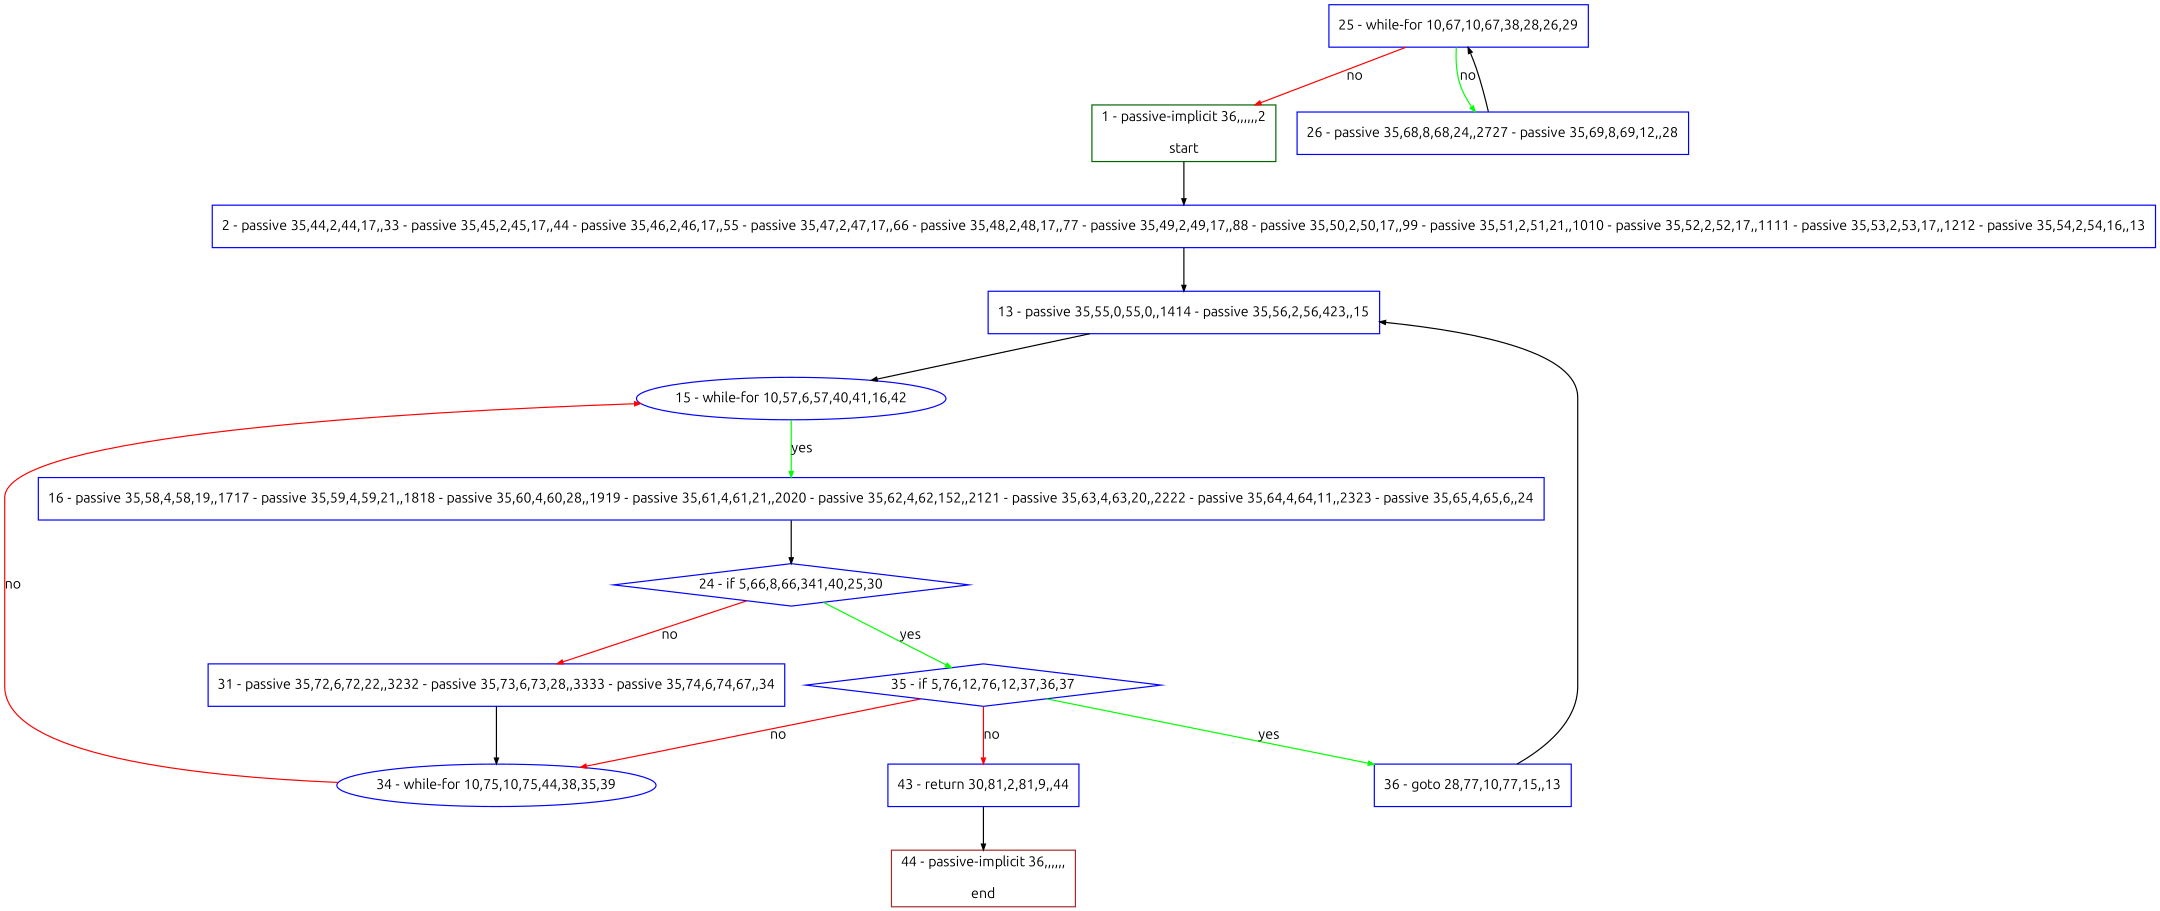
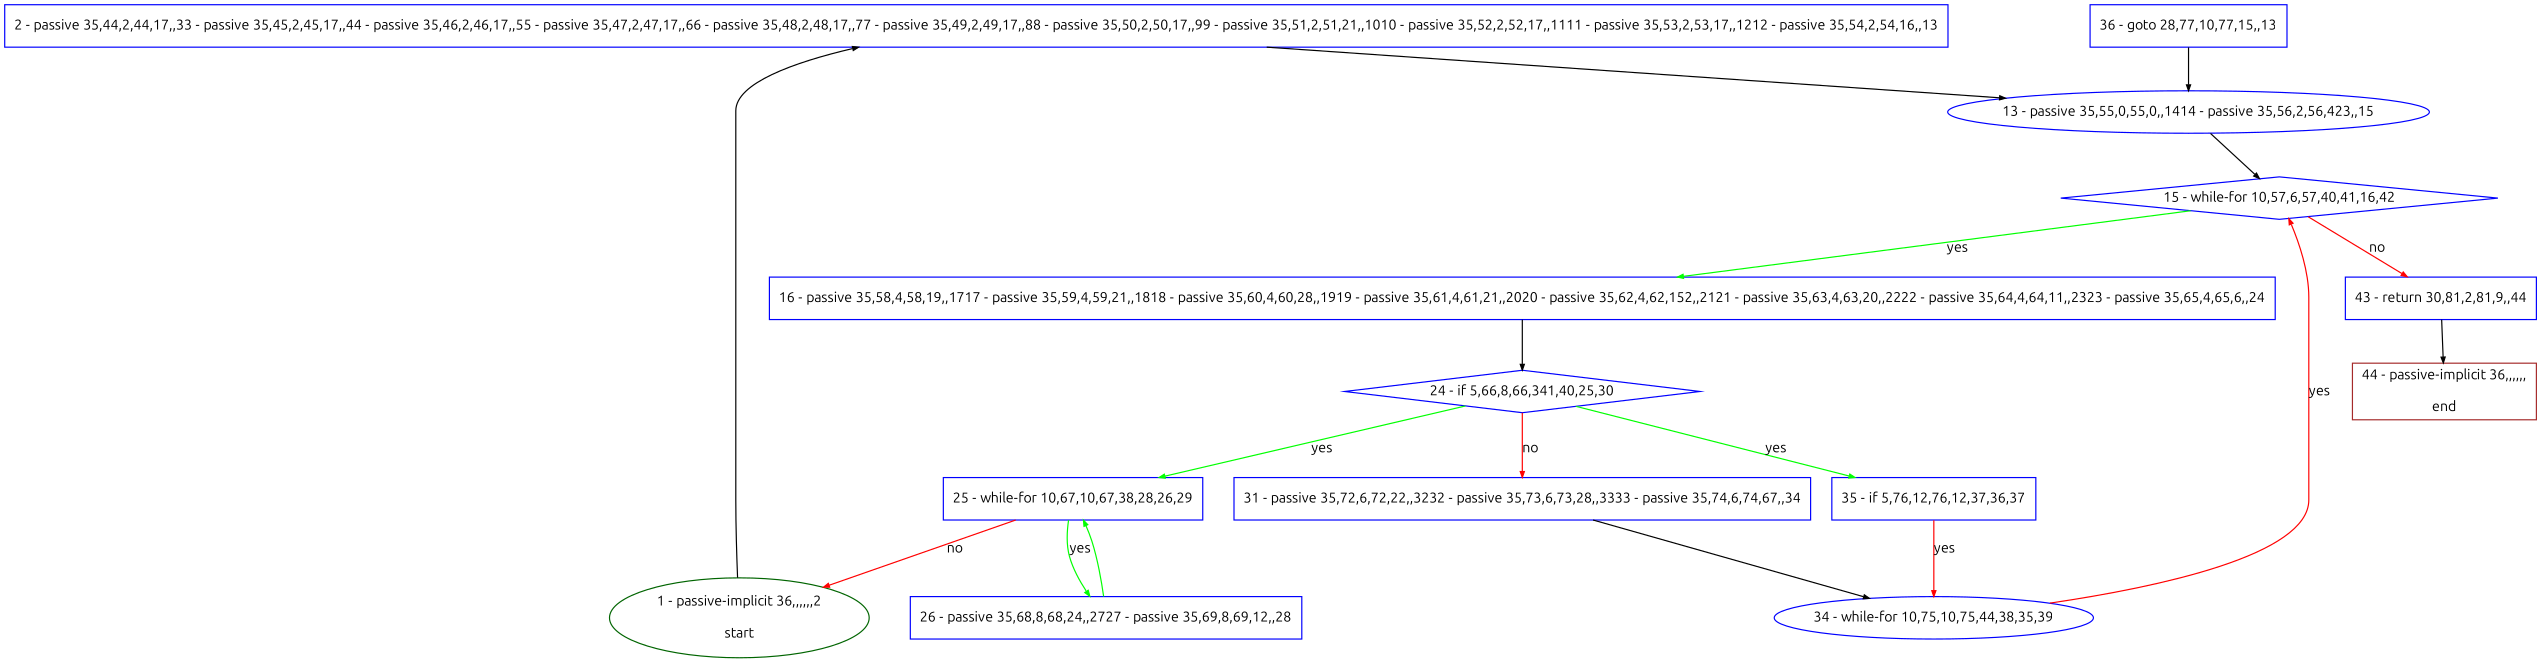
edge "25 - while-for 10,67,10,67,38,28,26,29" -> "26 - passive 35,68,8,68,24,,2727 - passive 35,69,8,69,12,,28": label "no" -> "yes"
edge "26 - passive 35,68,8,68,24,,2727 - passive 35,69,8,69,12,,28" -> "25 - while-for 10,67,10,67,38,28,26,29": color #000000 -> #00ff00
node "1 - passive-implicit 36,,,,,,2 start": shape box -> ellipse
node "13 - passive 35,55,0,55,0,,1414 - passive 35,56,2,56,423,,15": shape box -> ellipse
node "15 - while-for 10,57,6,57,40,41,16,42": shape ellipse -> diamond
edge "24 - if 5,66,8,66,341,40,25,30" -> "25 - while-for 10,67,10,67,38,28,26,29": added, label "yes"
edge "34 - while-for 10,75,10,75,44,38,35,39" -> "15 - while-for 10,57,6,57,40,41,16,42": label "no" -> "yes"
node "35 - if 5,76,12,76,12,37,36,37": shape diamond -> box
edge "35 - if 5,76,12,76,12,37,36,37" -> "36 - goto 28,77,10,77,15,,13": removed, label "yes"
edge "35 - if 5,76,12,76,12,37,36,37" -> "43 - return 30,81,2,81,9,,44": now "15 - while-for 10,57,6,57,40,41,16,42" -> "43 - return 30,81,2,81,9,,44"
edge "35 - if 5,76,12,76,12,37,36,37" -> "34 - while-for 10,75,10,75,44,38,35,39": label "no" -> "yes"
